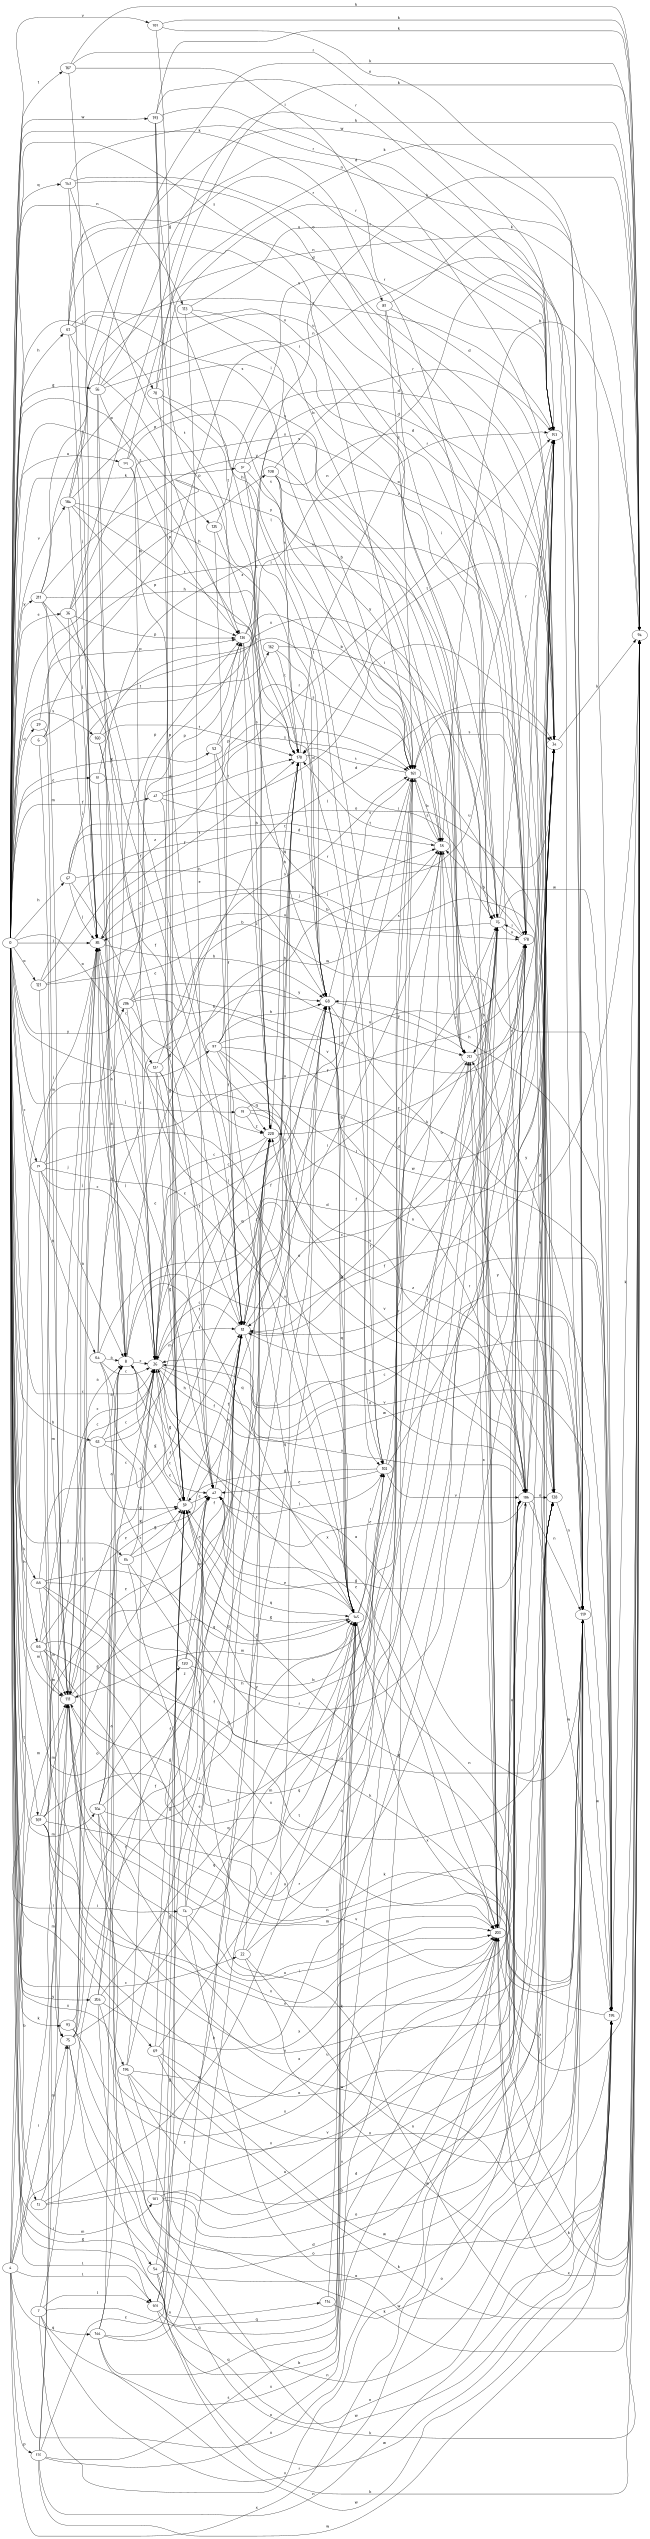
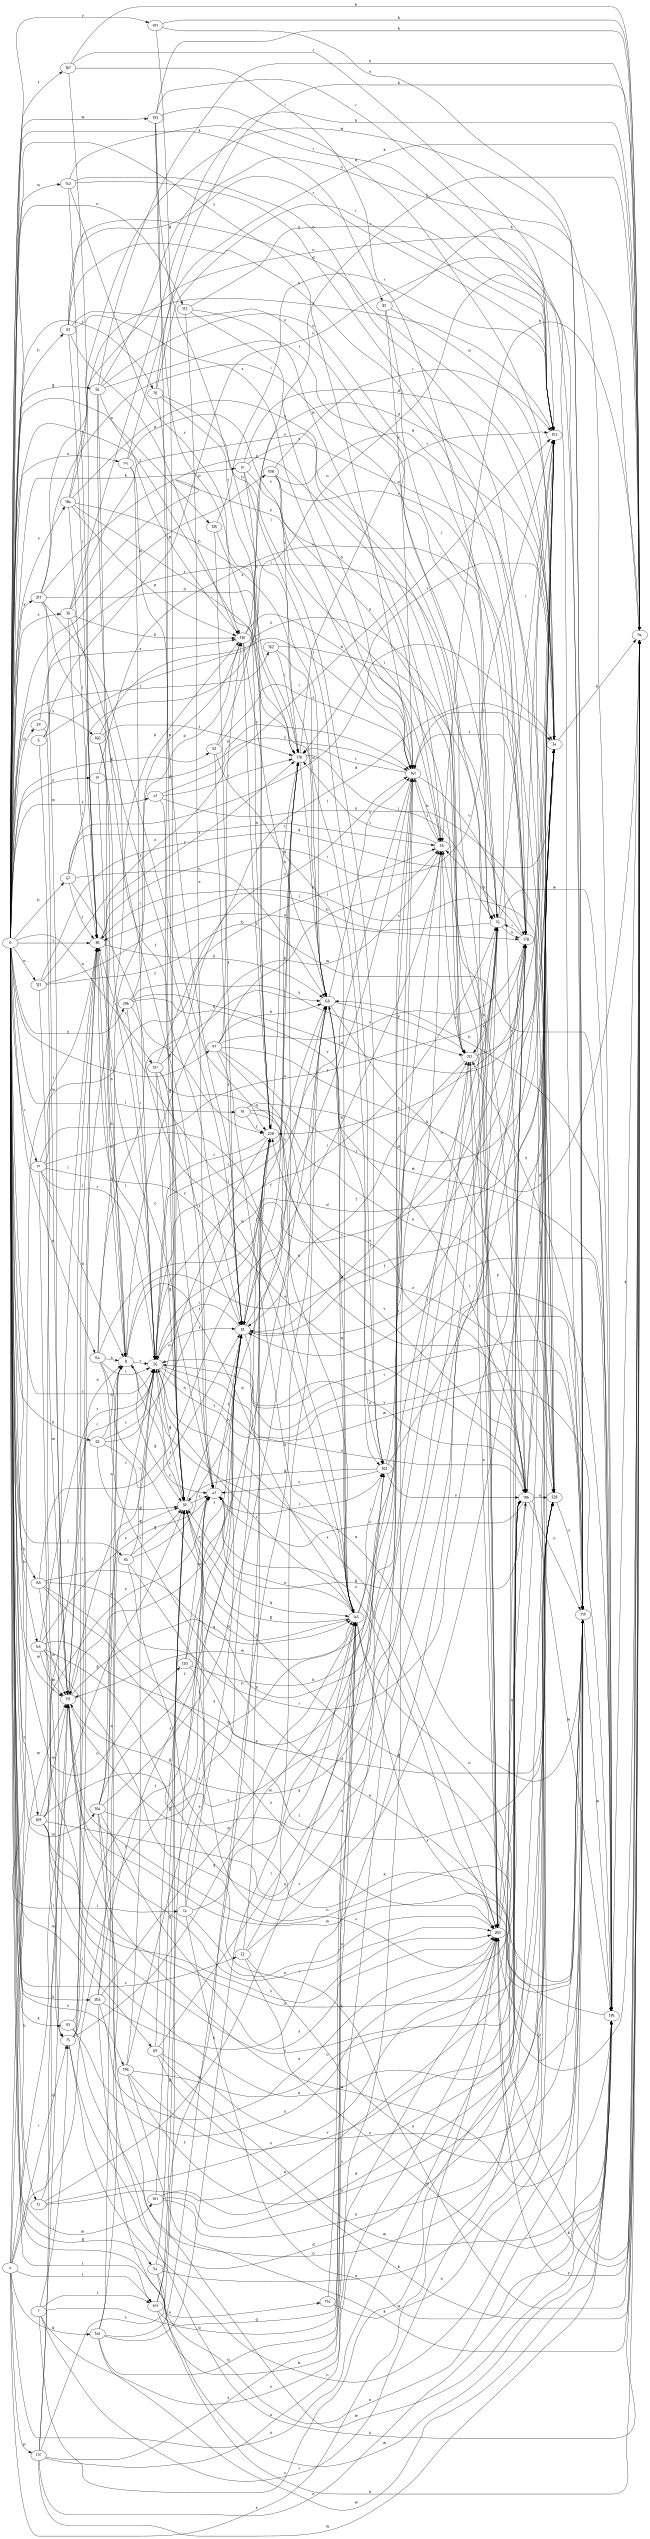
edge "6" -> "136": label "p" -> "z"
